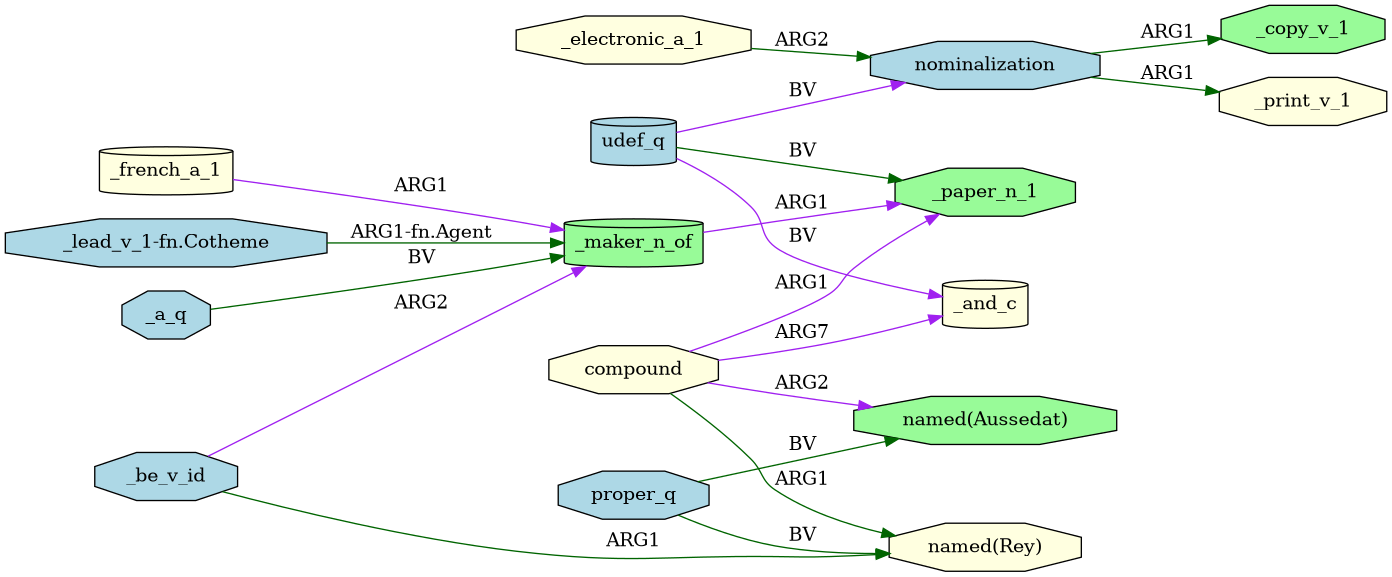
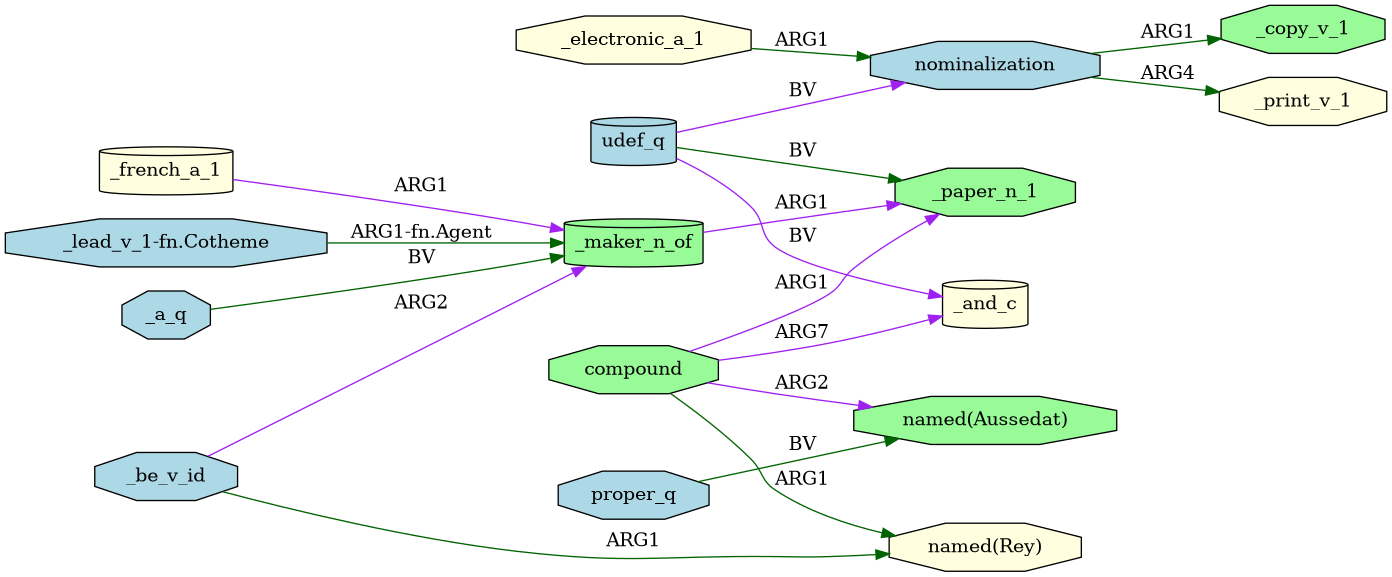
edge "_electronic_a_1" -> "nominalization": label "ARG2" -> "ARG1"
edge "nominalization" -> "_print_v_1": label "ARG1" -> "ARG4"
node "compound": fillcolor lightyellow -> palegreen
edge "proper_q" -> "named(Rey)": removed, label "BV"
